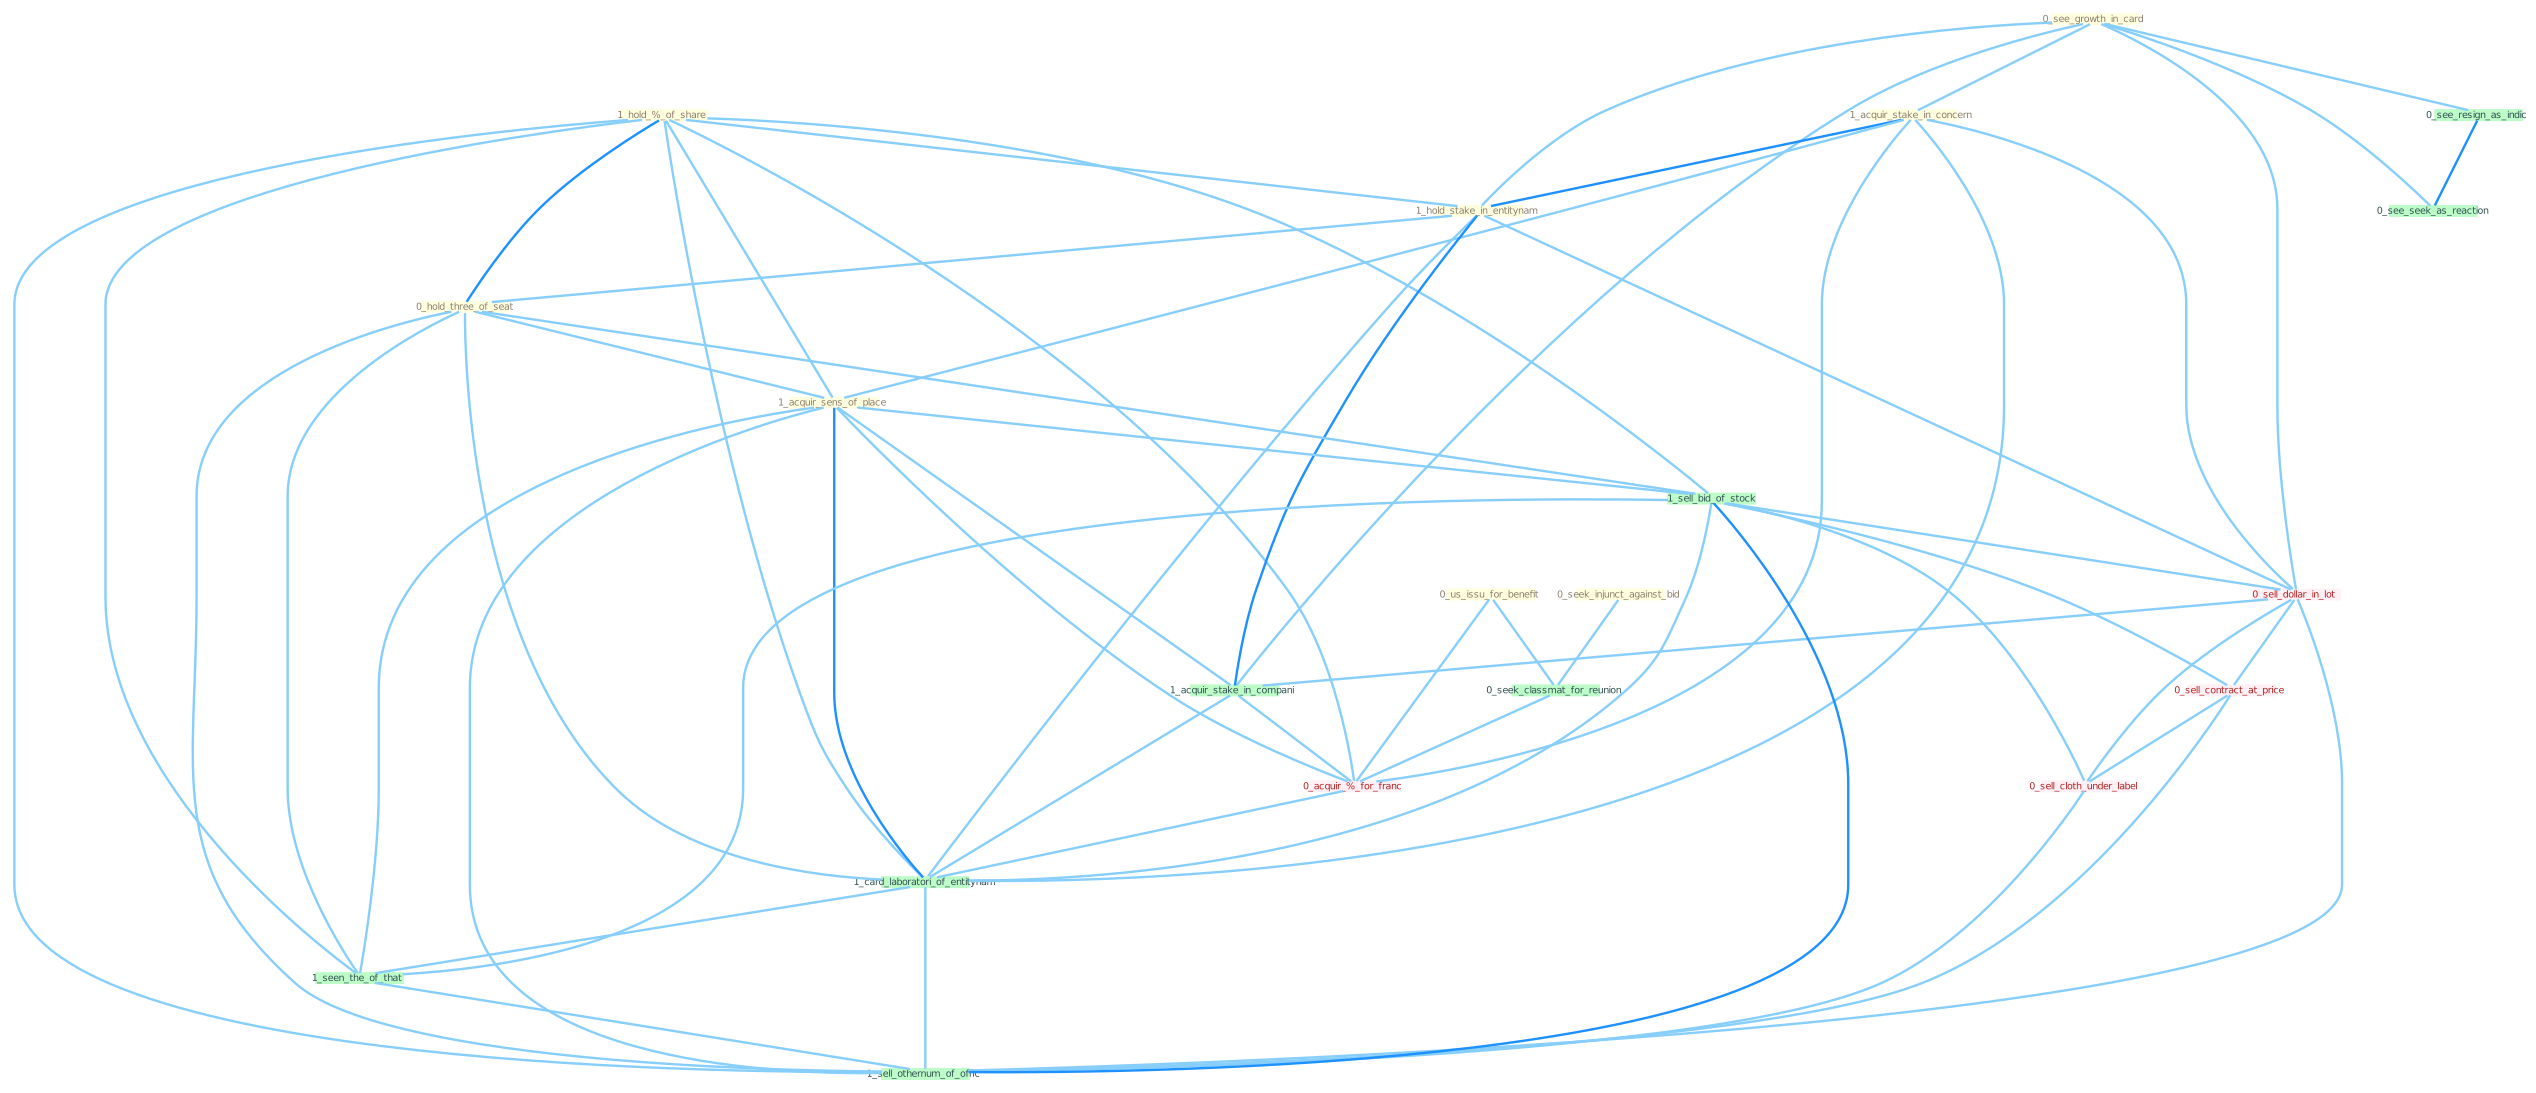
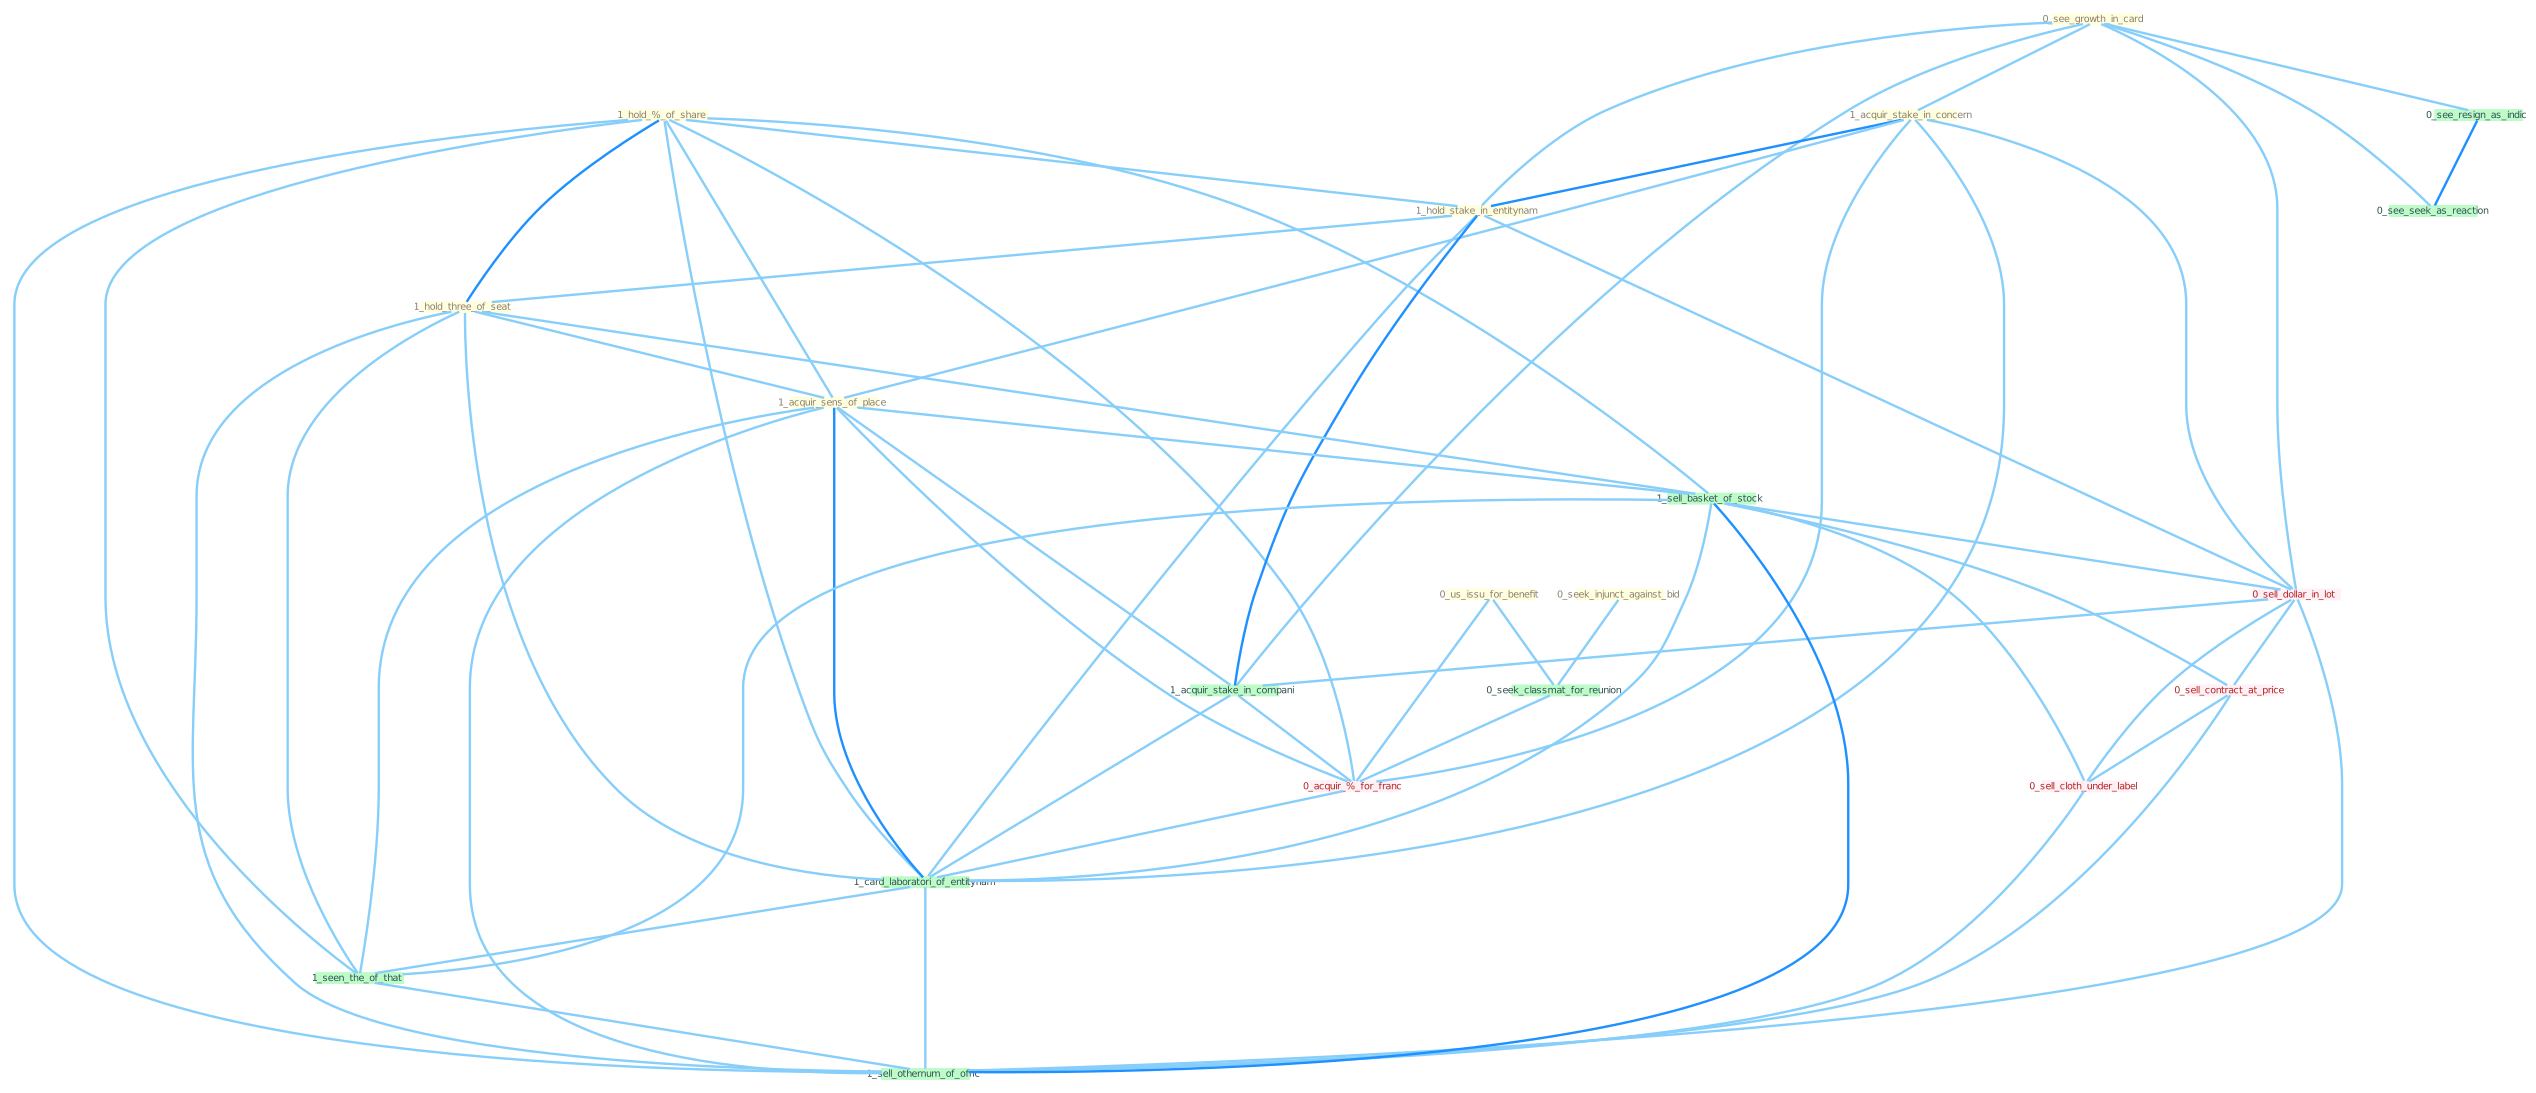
node "0_hold_three_of_seat": label "0_hold_three_of_seat" -> "1_hold_three_of_seat"
node "1_sell_bid_of_stock": label "1_sell_bid_of_stock" -> "1_sell_basket_of_stock"
